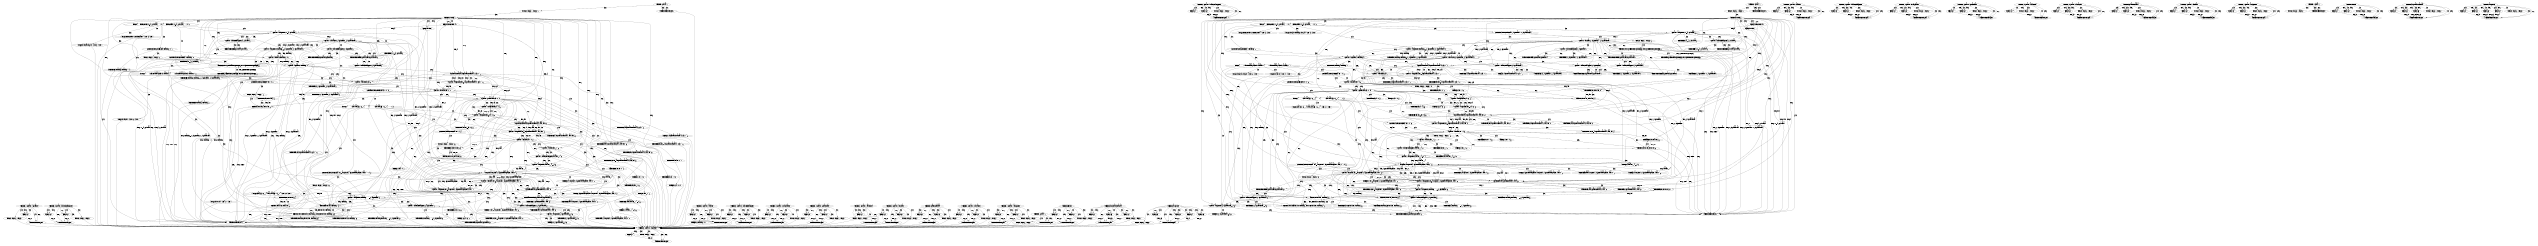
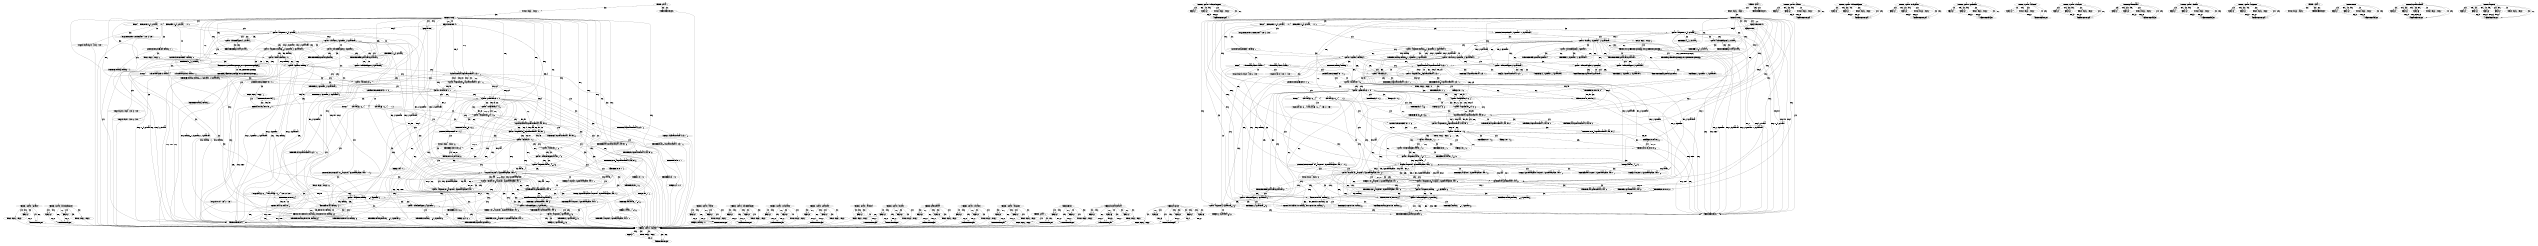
node "<(LOCAL,uint64_t remaining: uint64_t)<SUB>5</SUB>>": removed
node "<(LOCAL,uint8_t ch: uint8_t)<SUB>15</SUB>>": added
